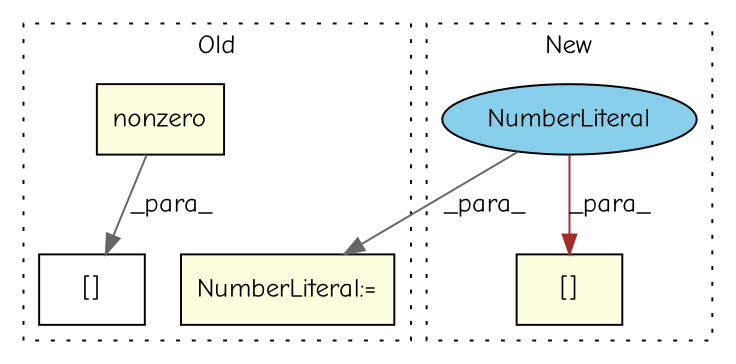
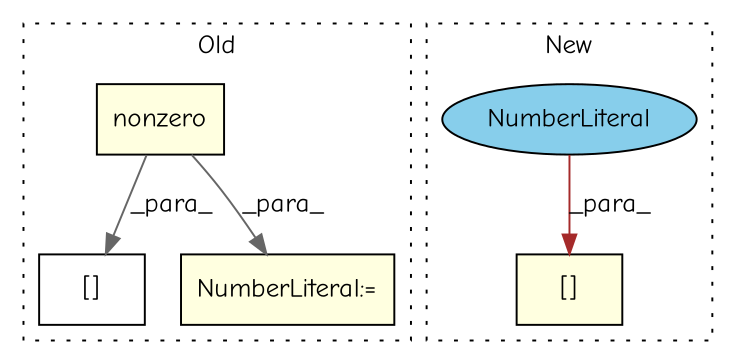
edge "NumberLiteral" -> "NumberLiteral:=": now "nonzero" -> "NumberLiteral:="
